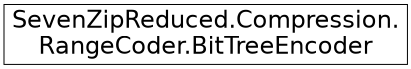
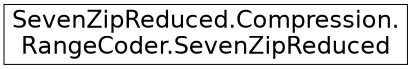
node "SevenZipReduced.Compression. RangeCoder.BitTreeEncoder": label "SevenZipReduced.Compression. RangeCoder.BitTreeEncoder" -> "SevenZipReduced.Compression. RangeCoder.SevenZipReduced"
